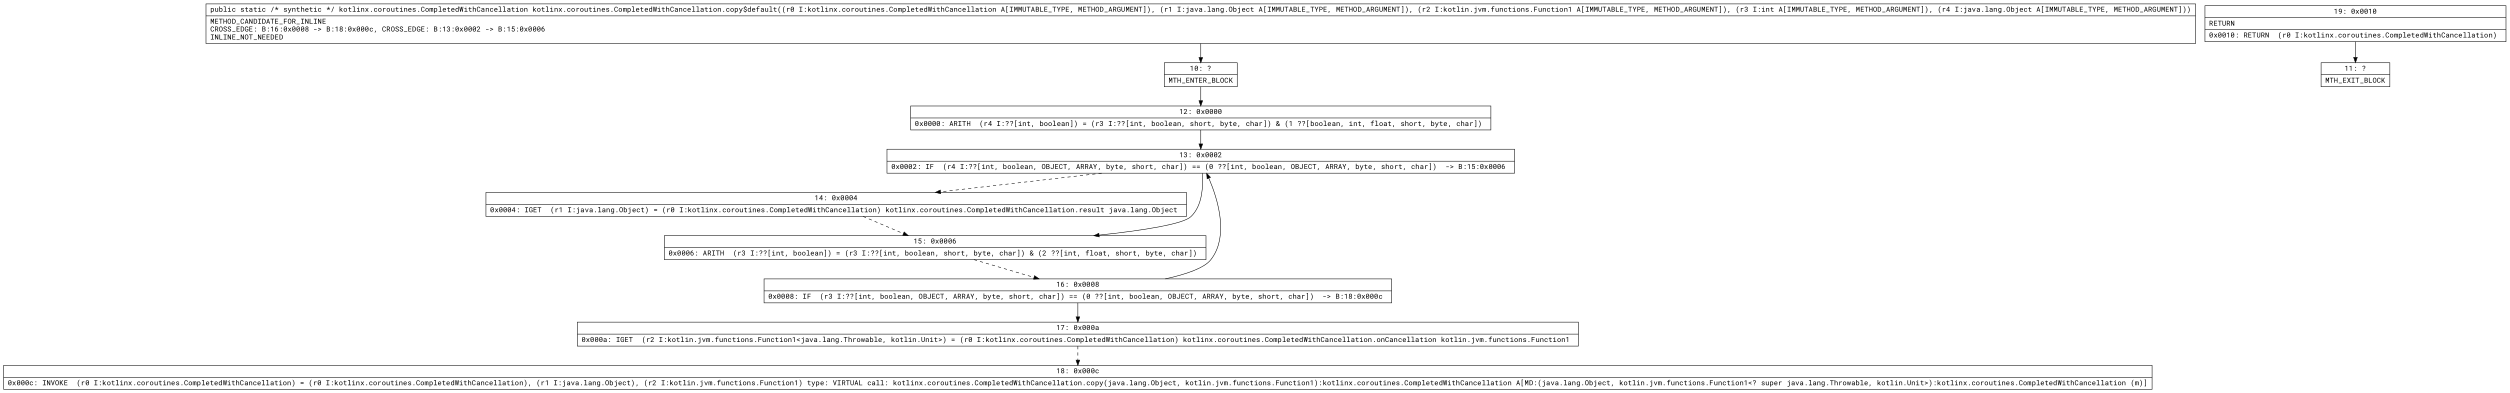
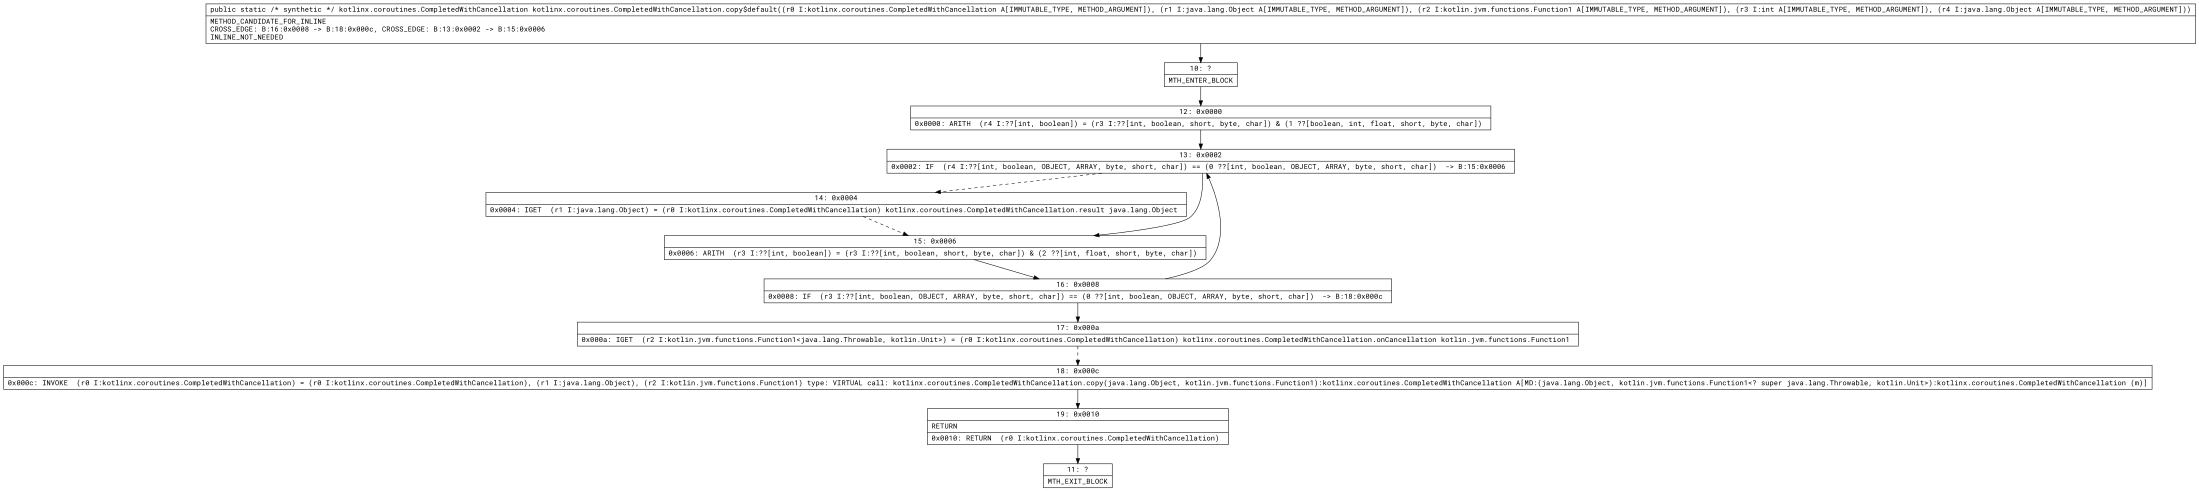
edge "15: 0x0006" -> "16: 0x0008": style dashed -> solid
edge "18: 0x000c" -> "19: 0x0010": added
